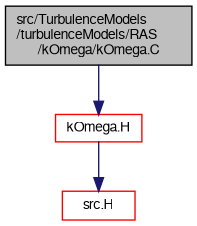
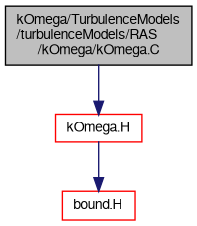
node "src/TurbulenceModels /turbulenceModels/RAS /kOmega/kOmega.C": label "src/TurbulenceModels /turbulenceModels/RAS /kOmega/kOmega.C" -> "kOmega/TurbulenceModels /turbulenceModels/RAS /kOmega/kOmega.C"
node "src.H": label "src.H" -> "bound.H"
